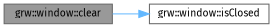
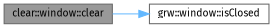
node "grw::window::clear": label "grw::window::clear" -> "clear::window::clear"
